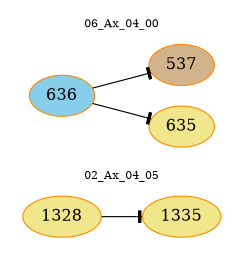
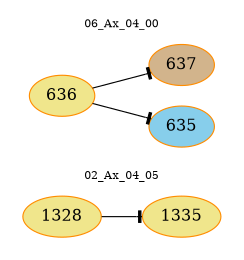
node "537": label "537" -> "637"
node "636": fillcolor skyblue -> khaki
node "635": fillcolor khaki -> skyblue
